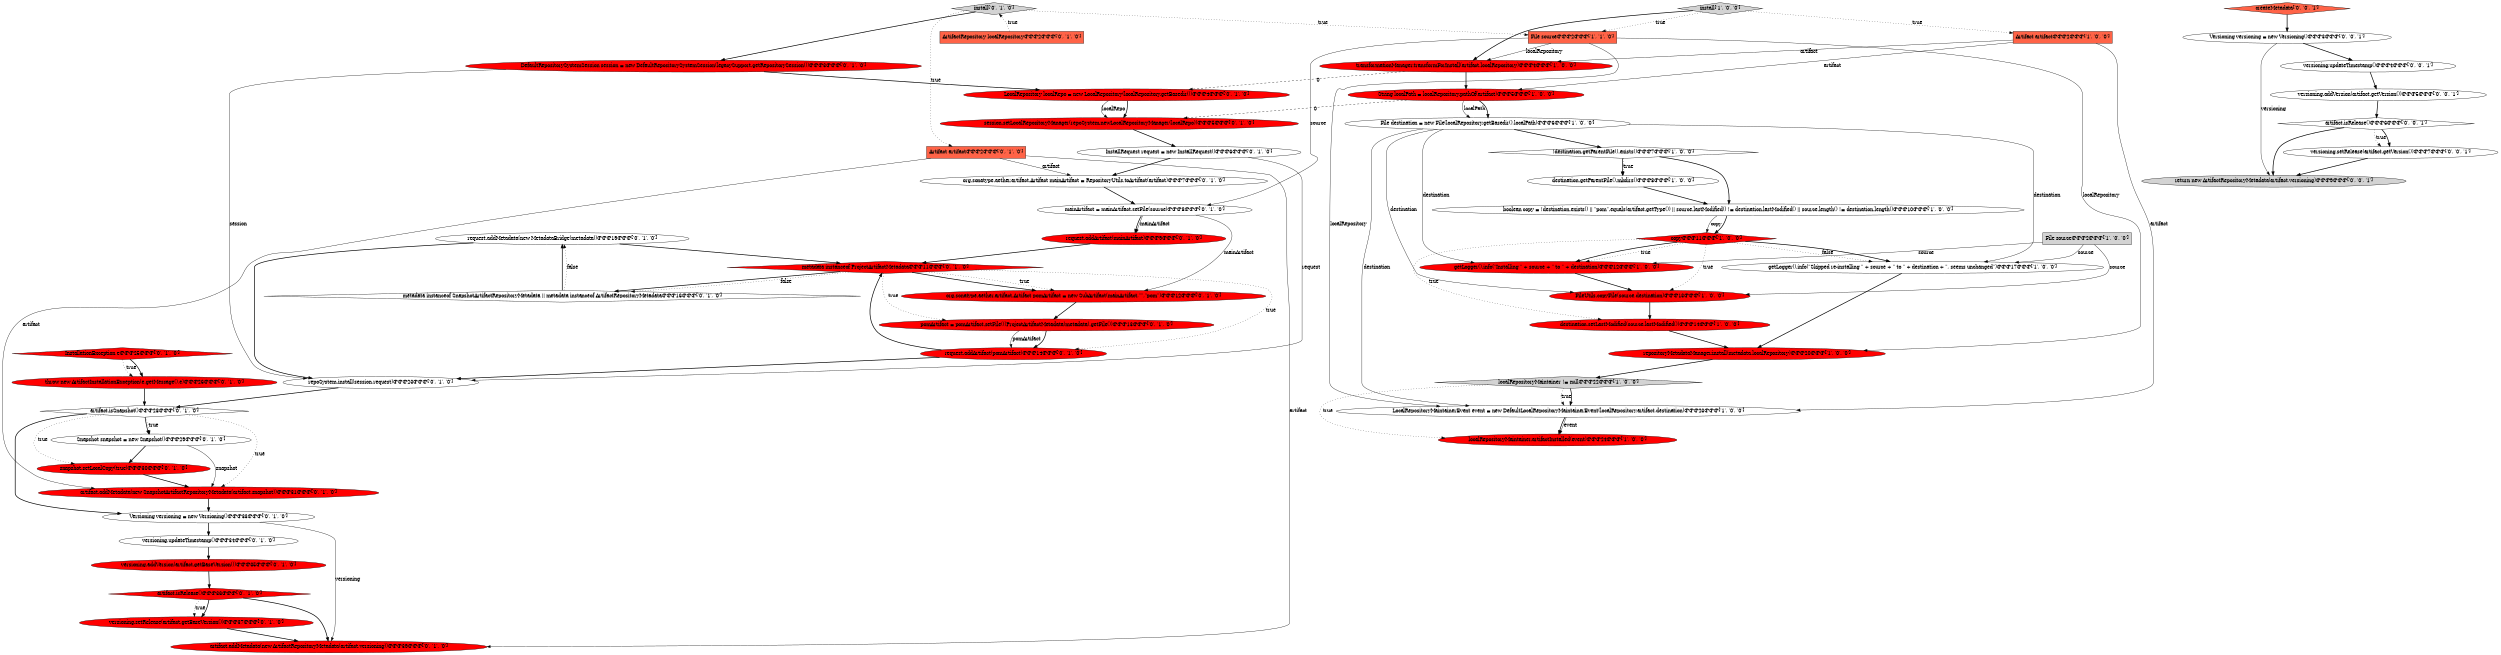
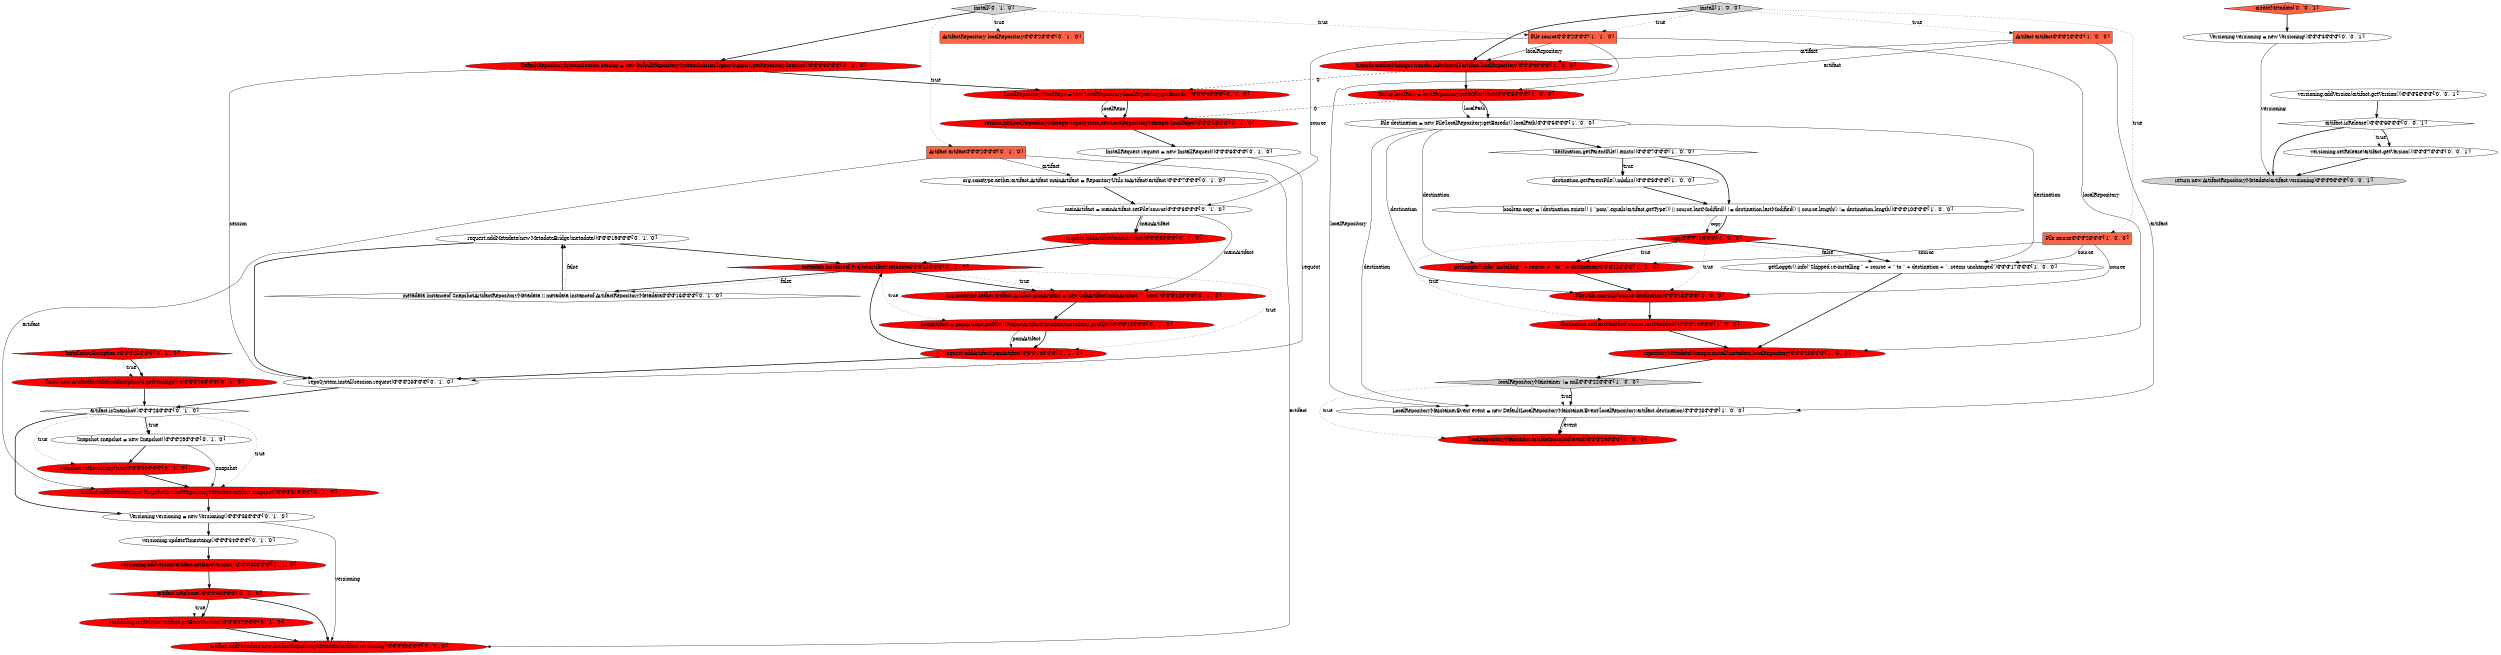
edge "install['1', '0', '0']" -> "File source@@@2@@@['1', '0', '0']": added, label "true"
edge "ArtifactRepository localRepository@@@2@@@['0', '1', '0']" -> "install['0', '1', '0']": reversed
node "versioning.updateTimestamp()@@@4@@@['0', '0', '1']": removed
node "File source@@@2@@@['1', '0', '0']": fillcolor lightgray -> tomato
